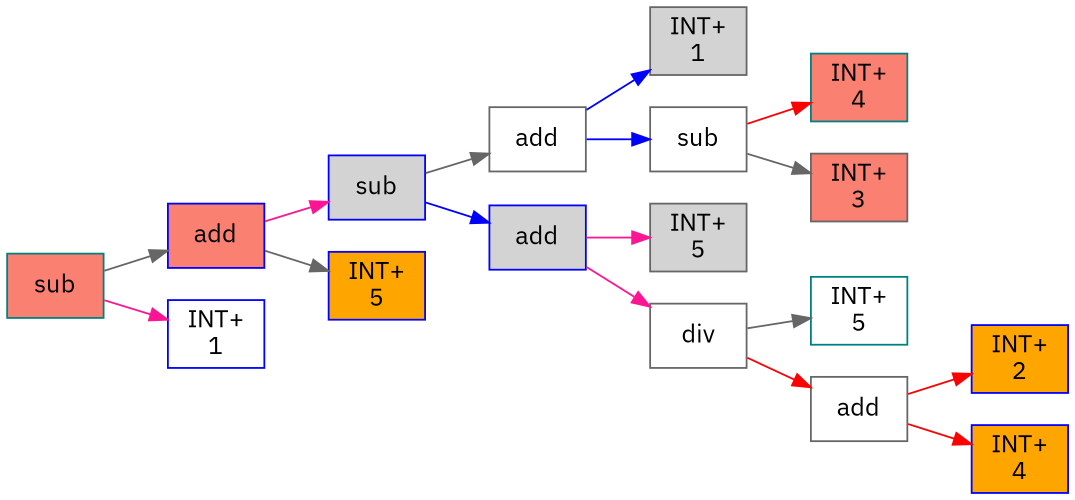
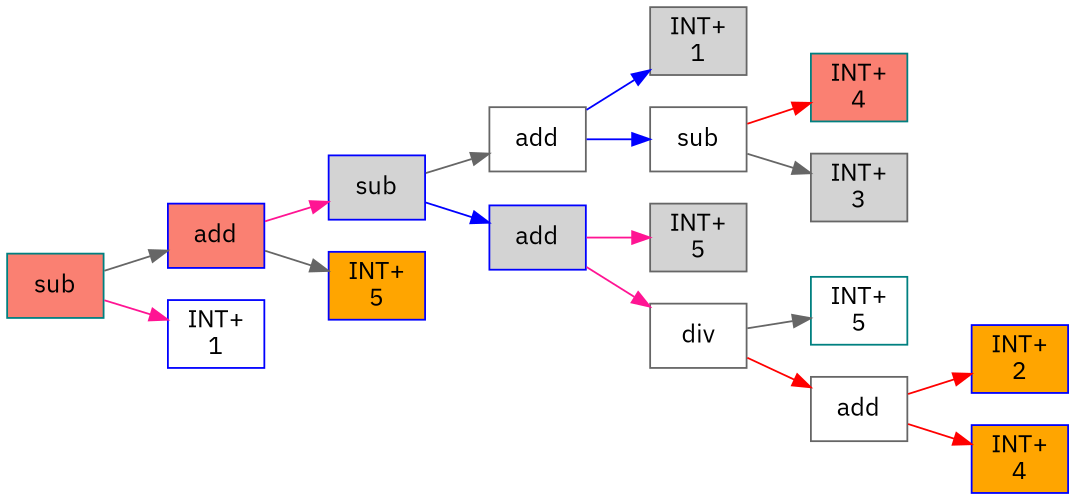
node "INT+ 3": fillcolor salmon -> lightgrey
